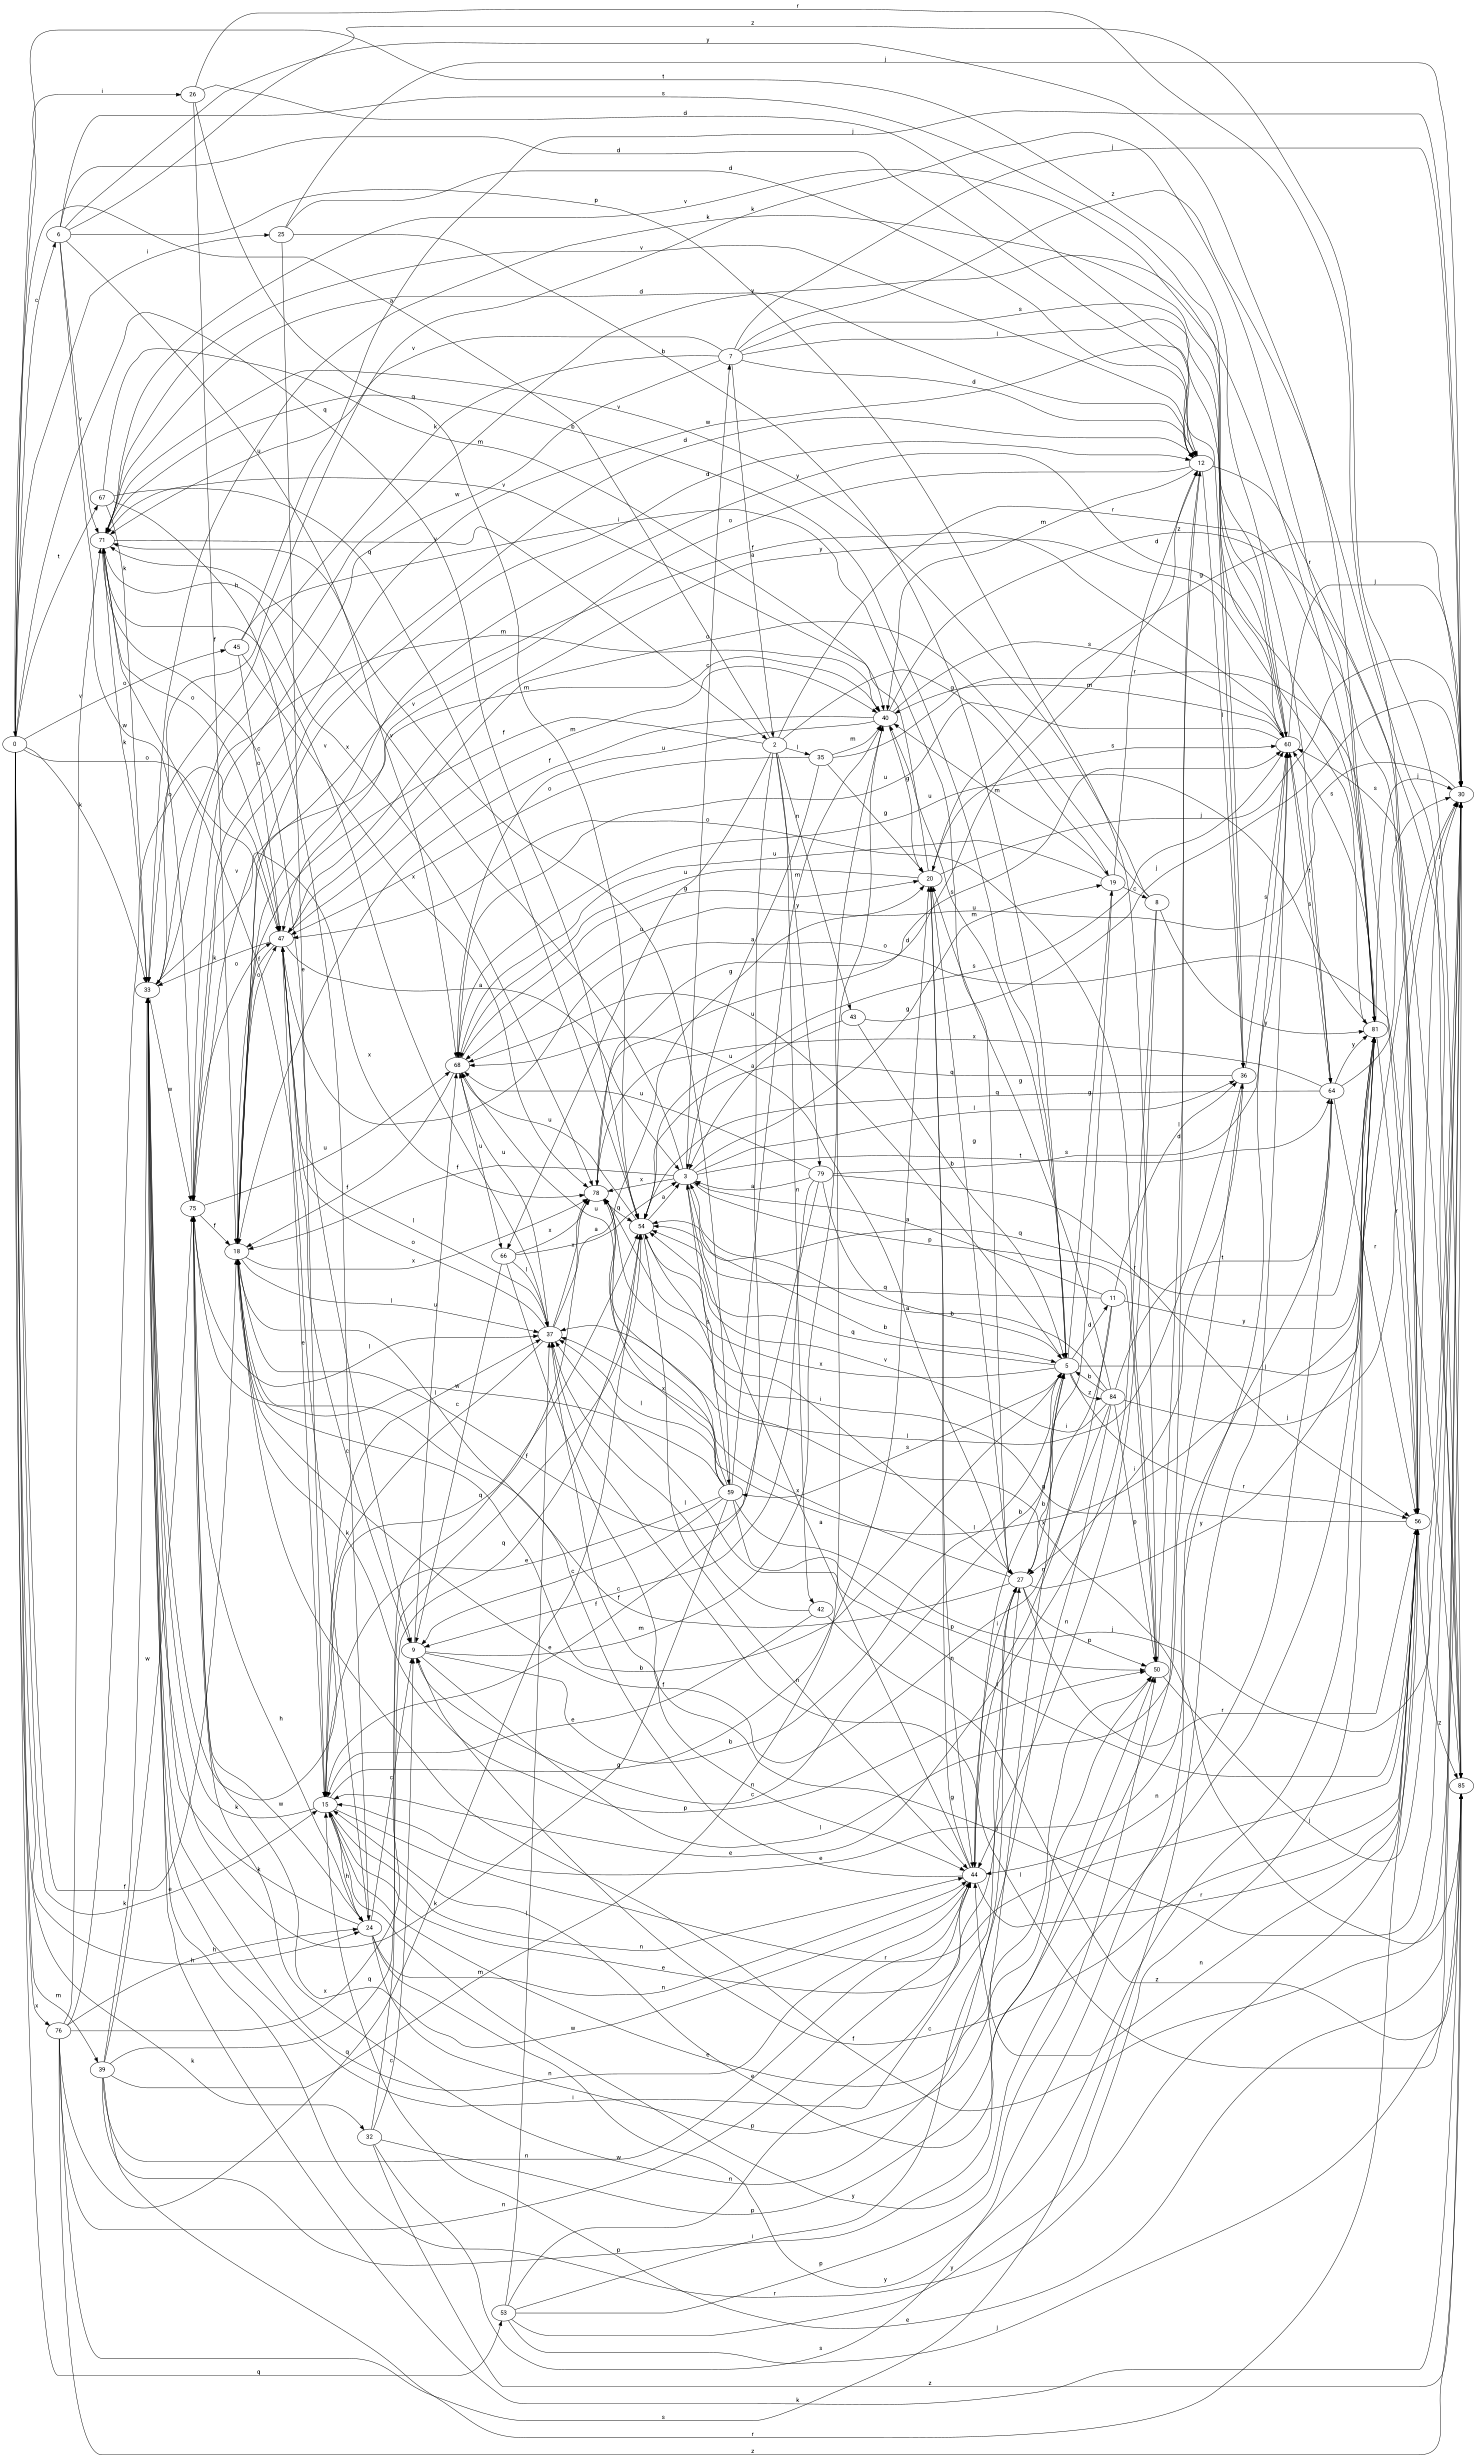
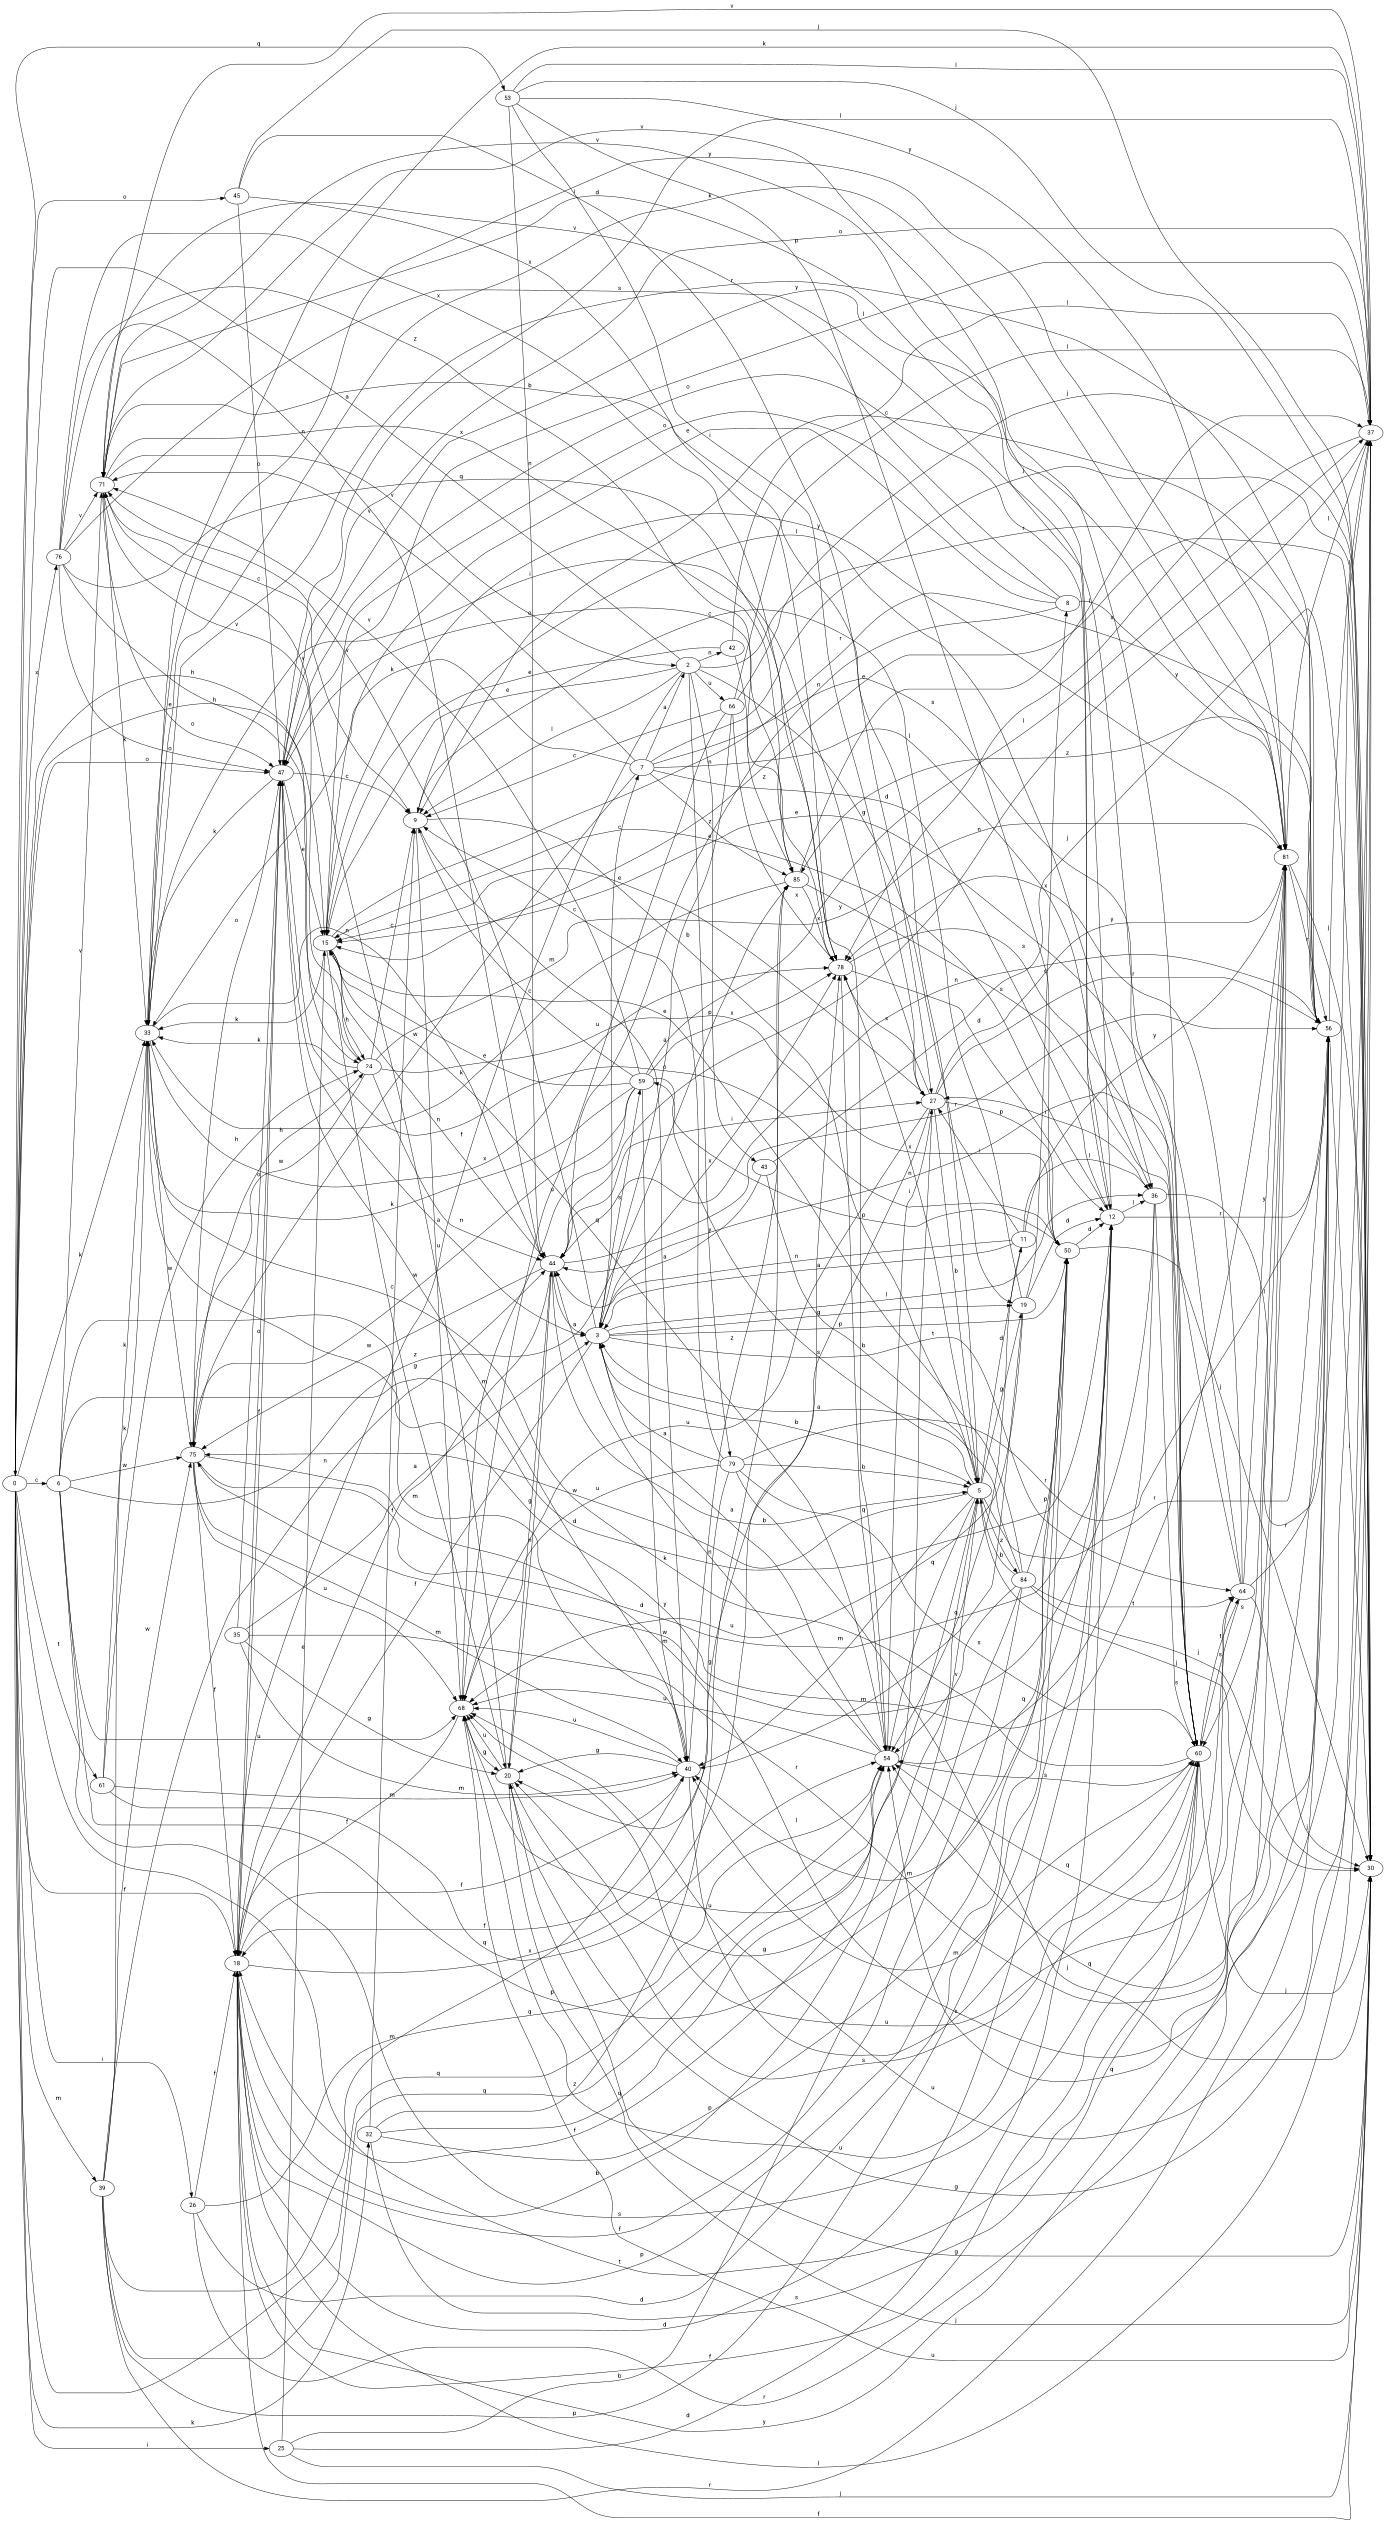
node "67": label "67" -> "61"
edge "2" -> "35": now "2" -> "9"
edge "68" -> "66": reversed
edge "59" -> "30": now "79" -> "30"
